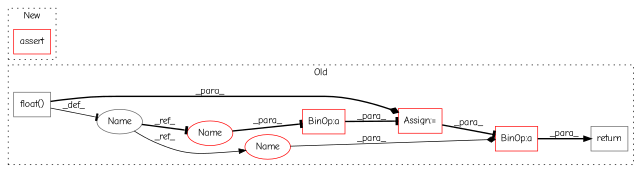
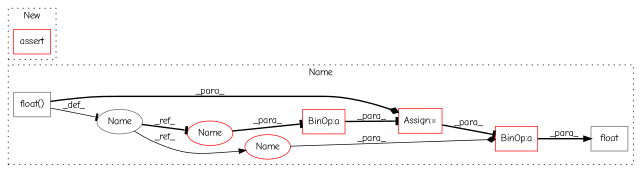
cluster "Old": label "Old" -> "Name"
node "return": label "return" -> "float"
